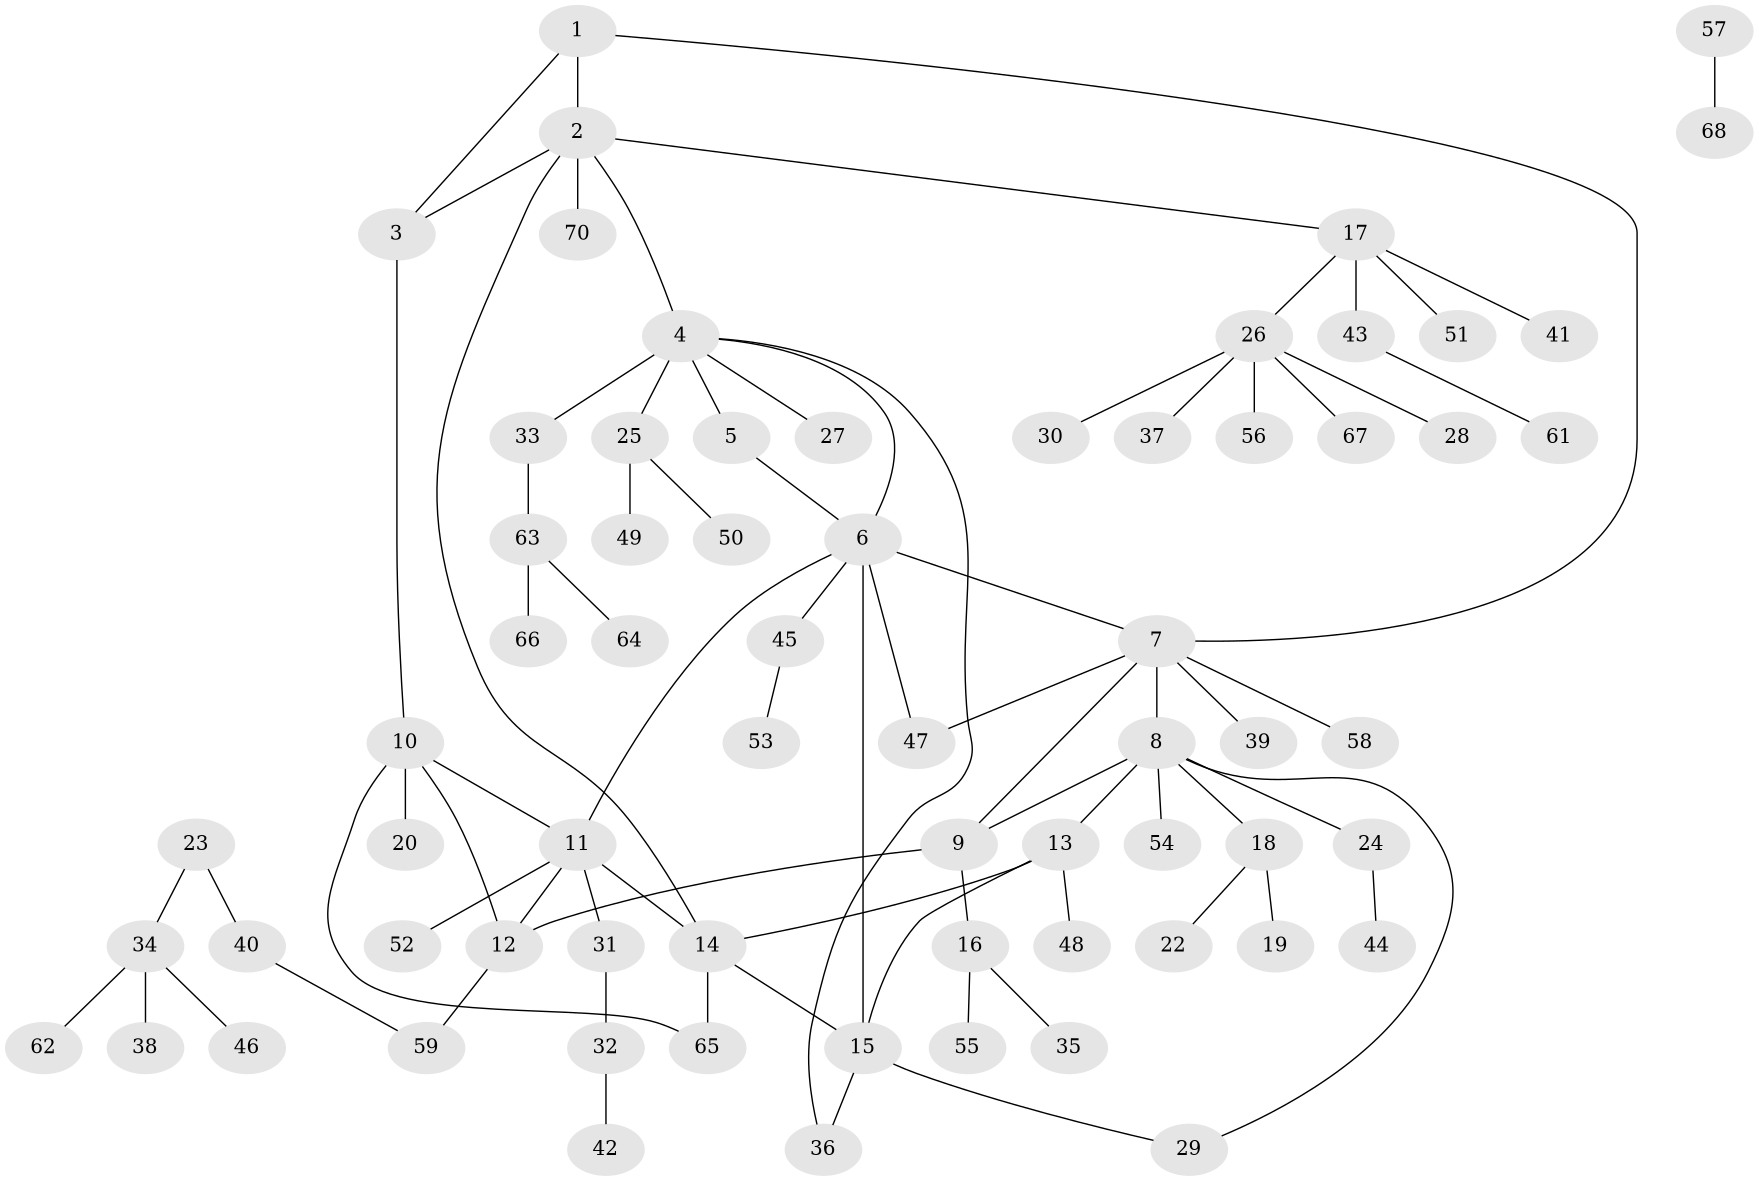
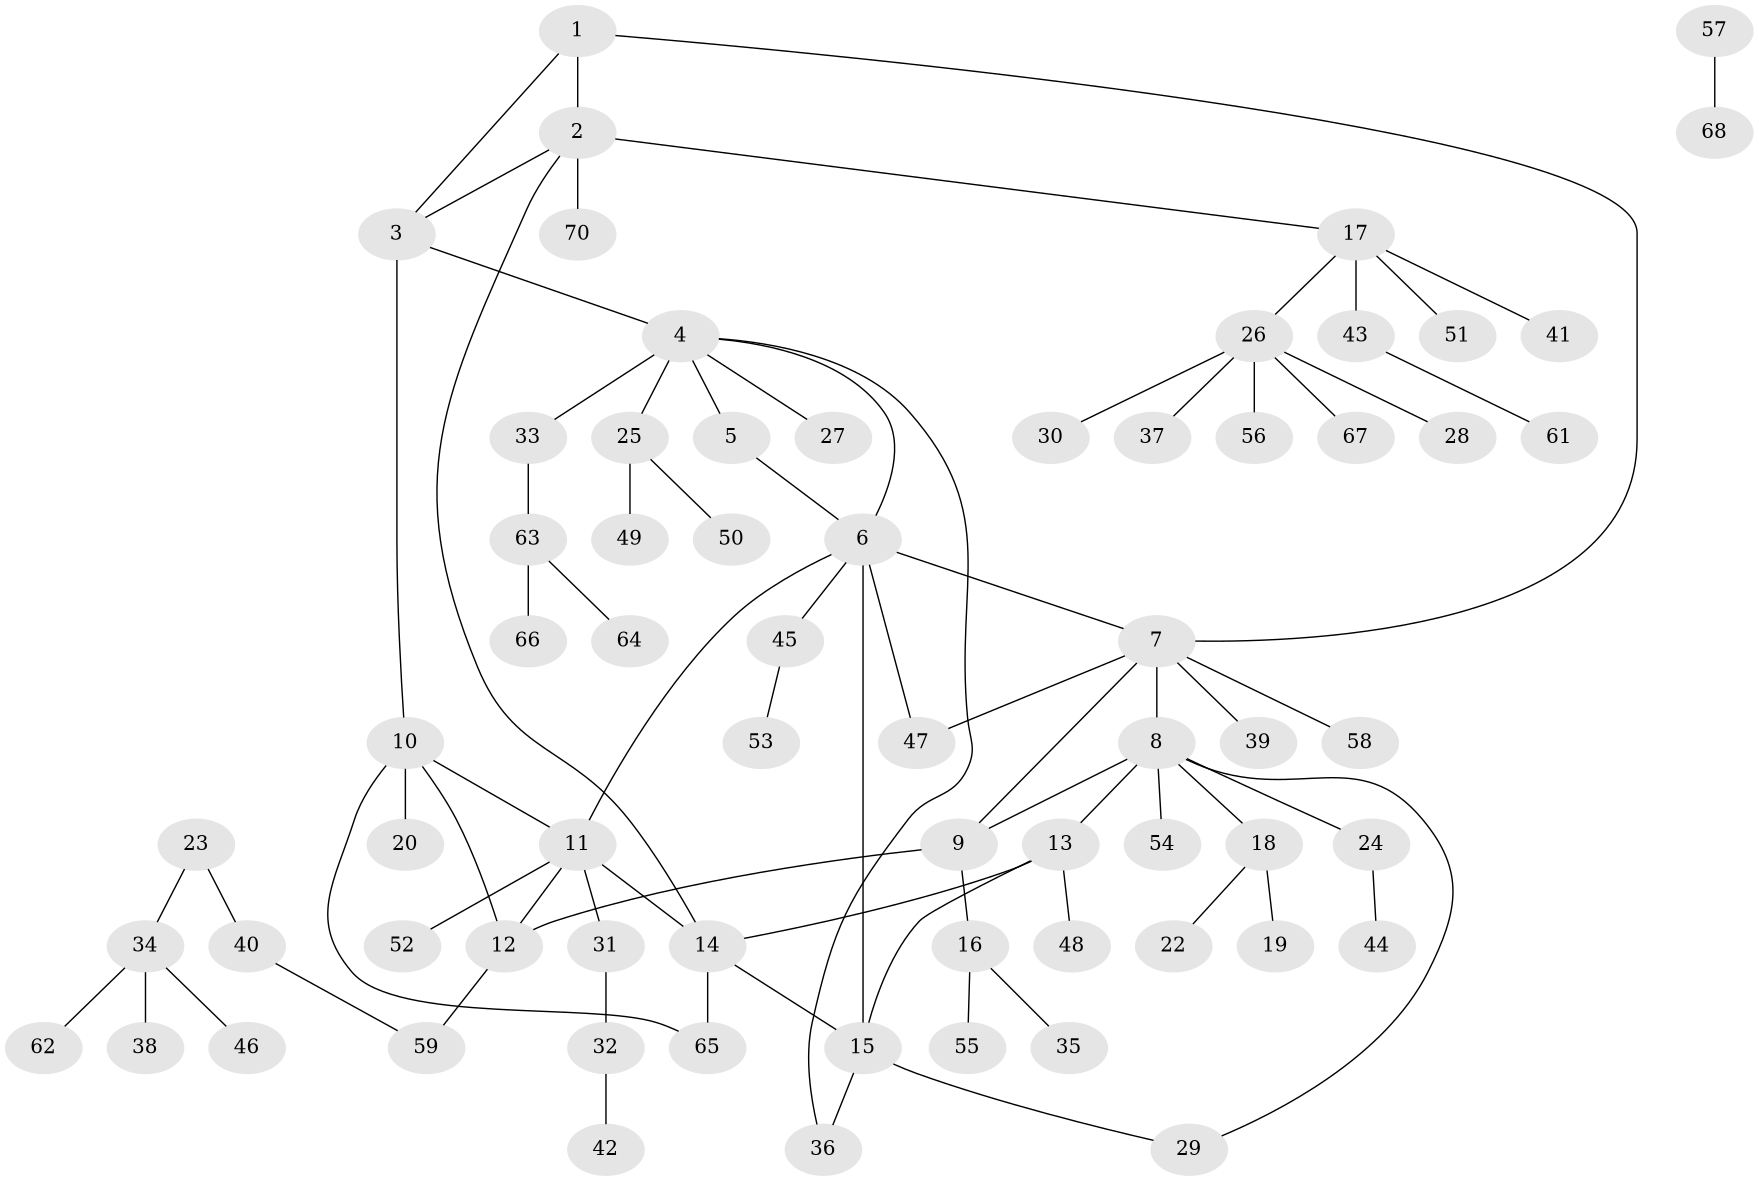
edge "2" -- "4": now "3" -- "4"
